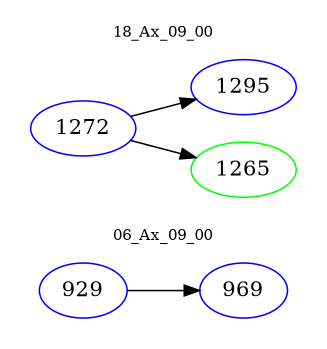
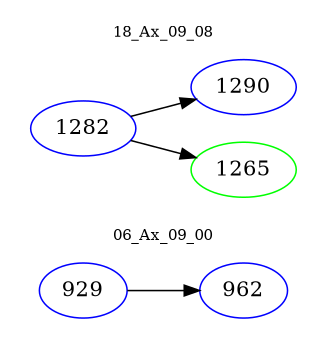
cluster "18_Ax_09_00": label "18_Ax_09_00" -> "18_Ax_09_08"
node "1295": label "1295" -> "1290"
node "1272": label "1272" -> "1282"
node "969": label "969" -> "962"
